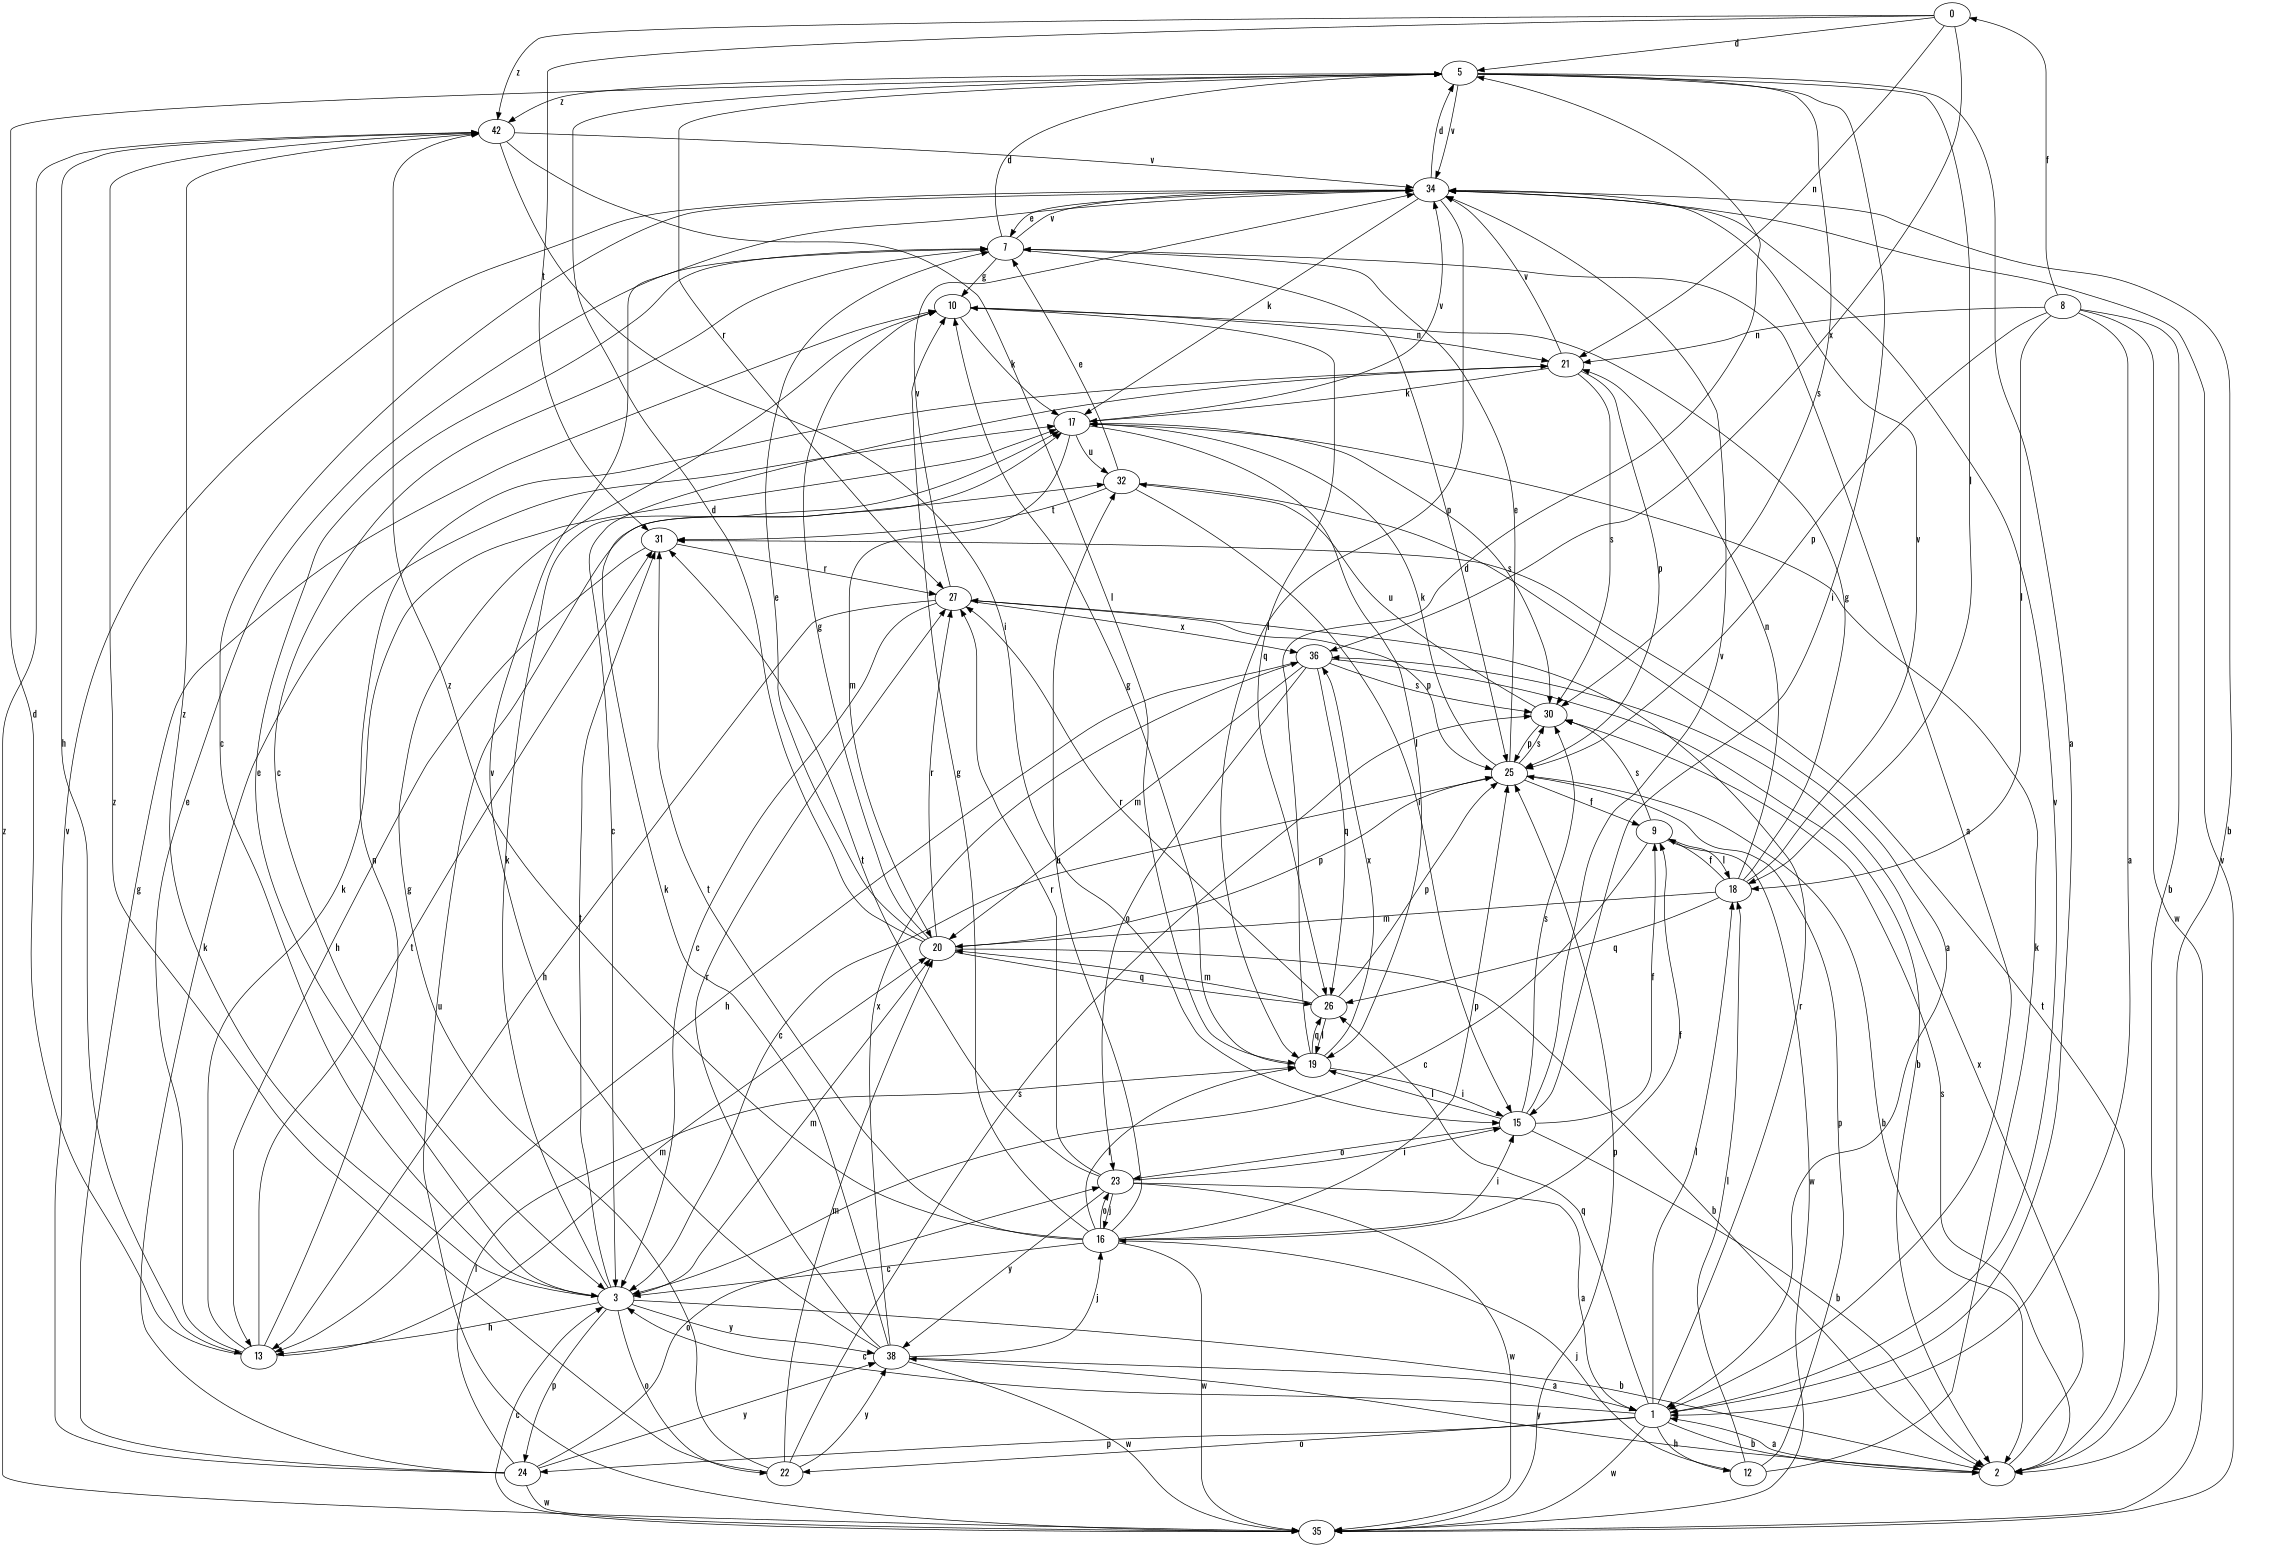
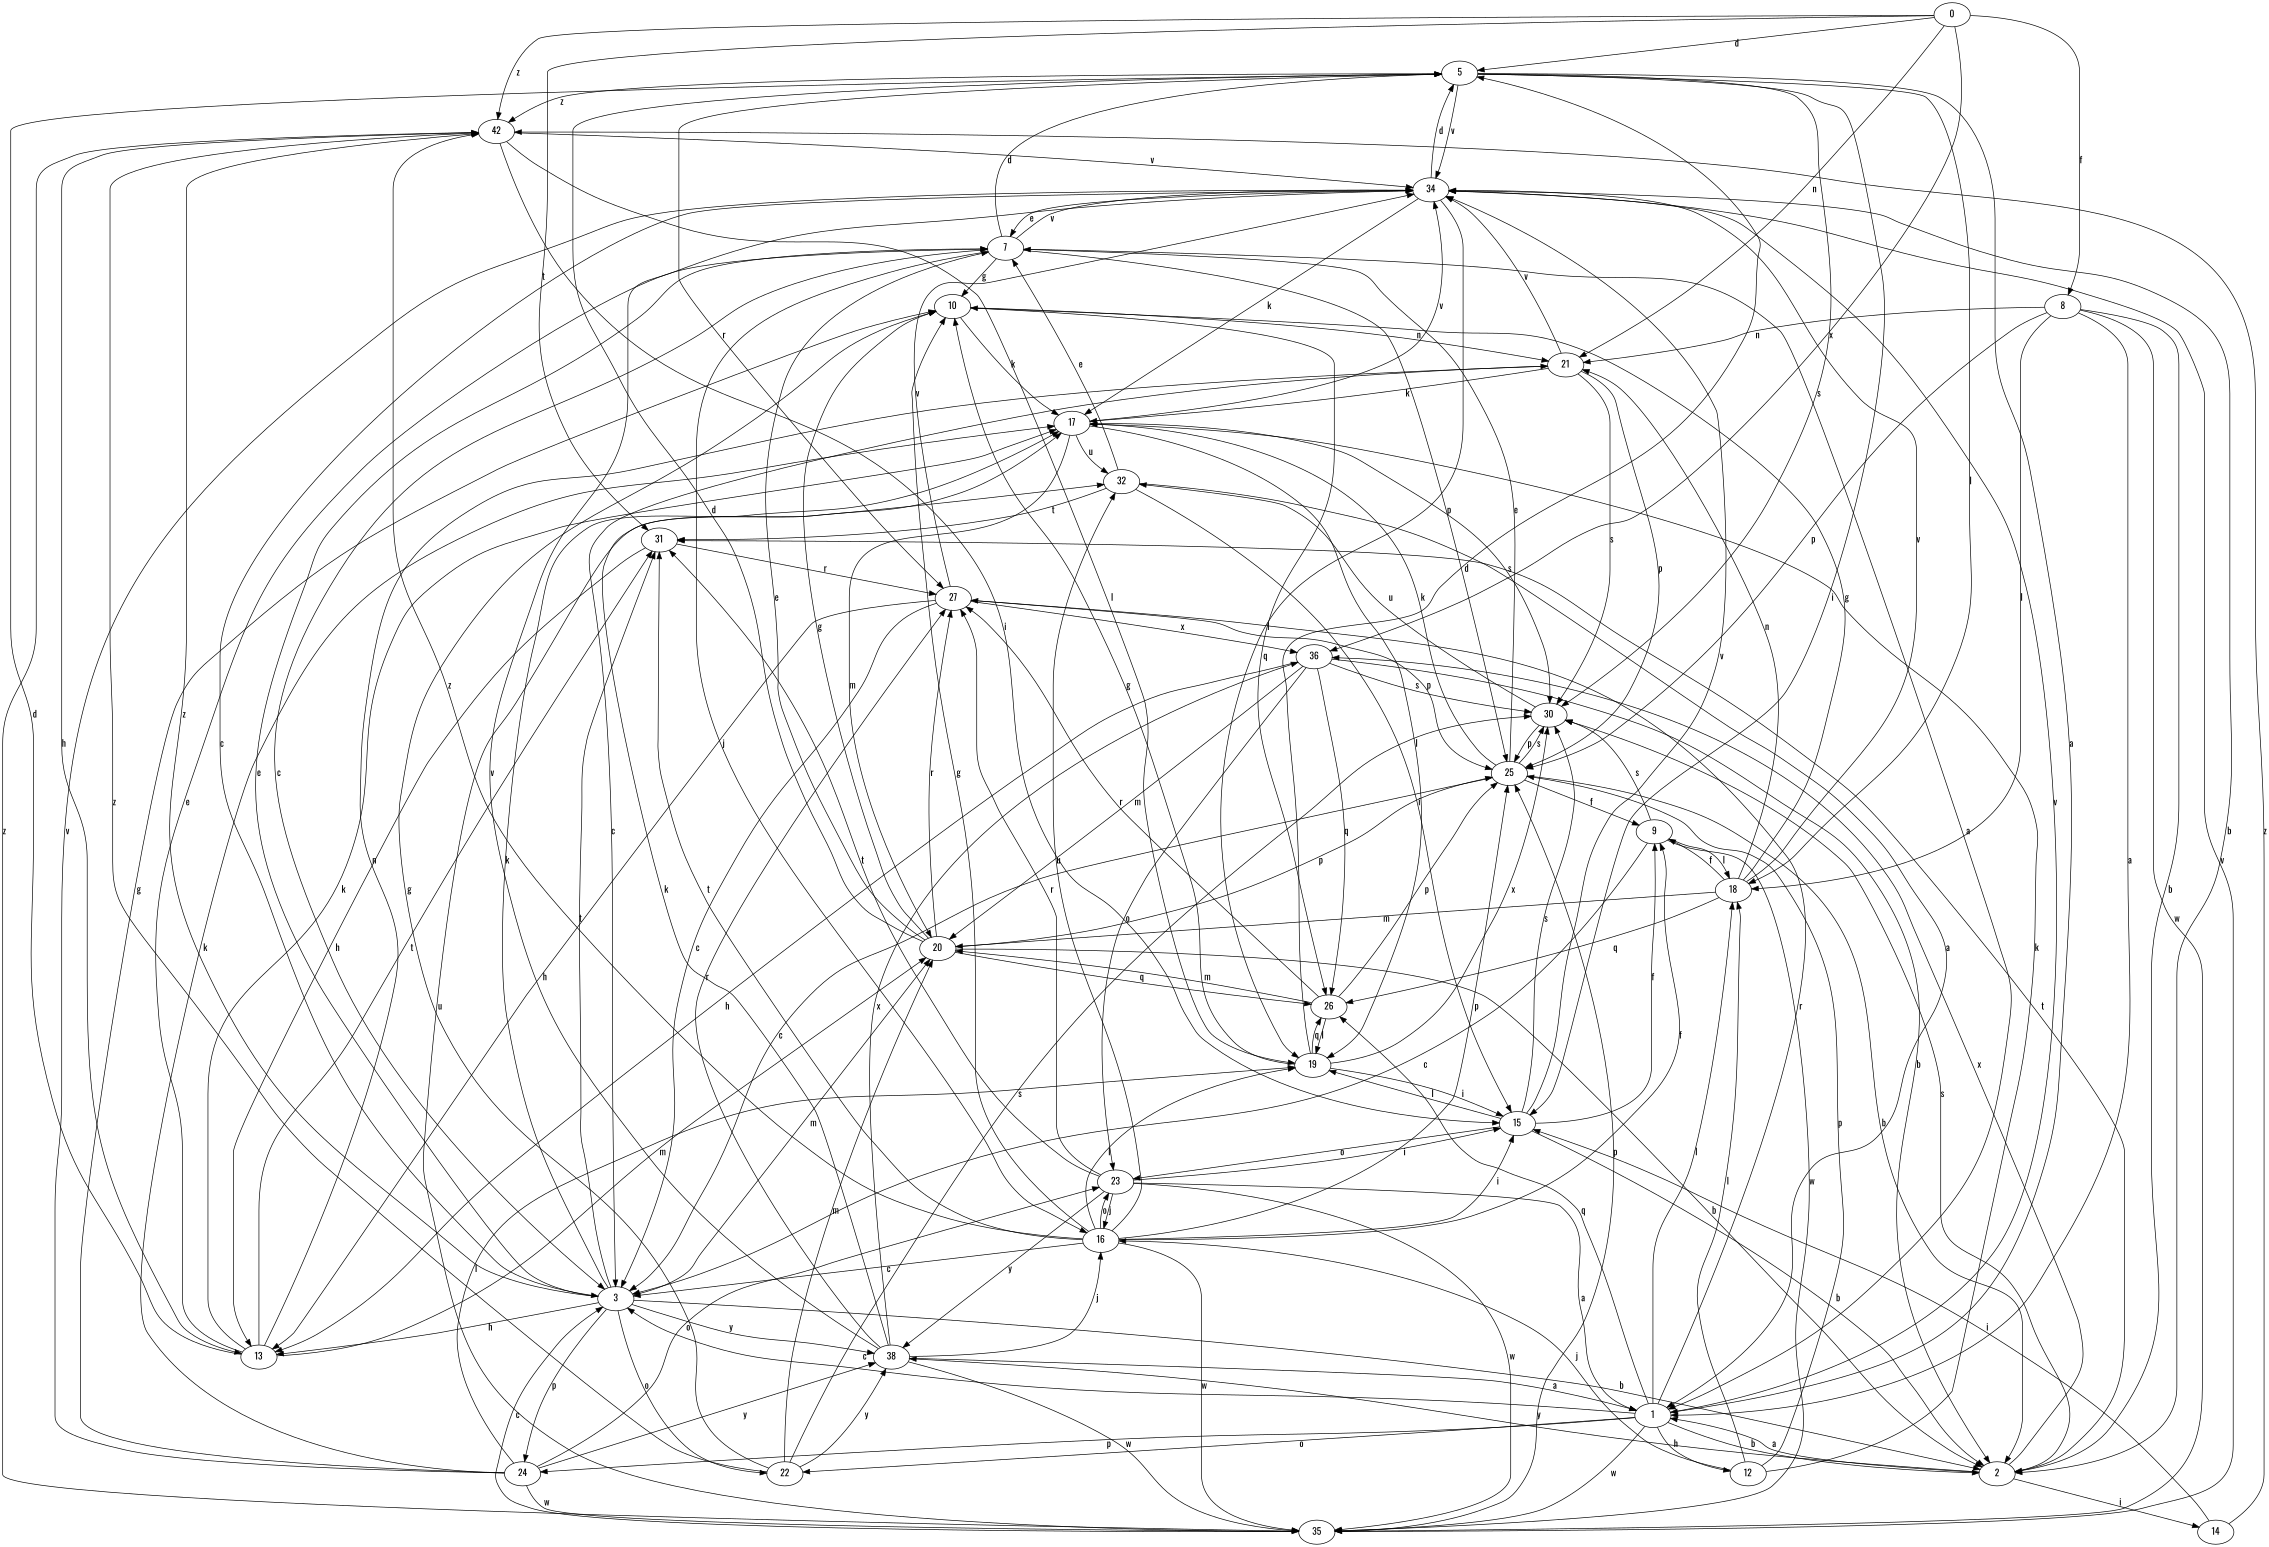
edge "8" -> "0": reversed
edge "7" -> "16": added, label "j"
edge "19" -> "36": now "19" -> "30"
node "14": added
